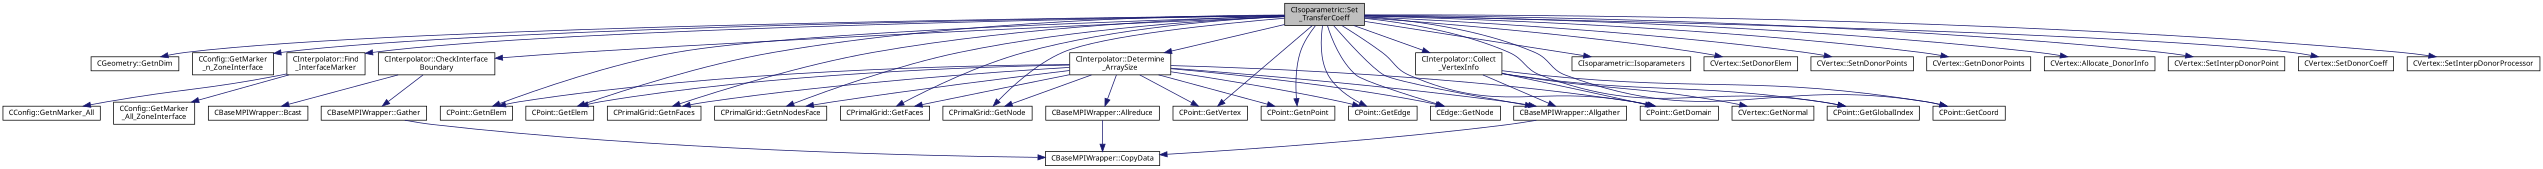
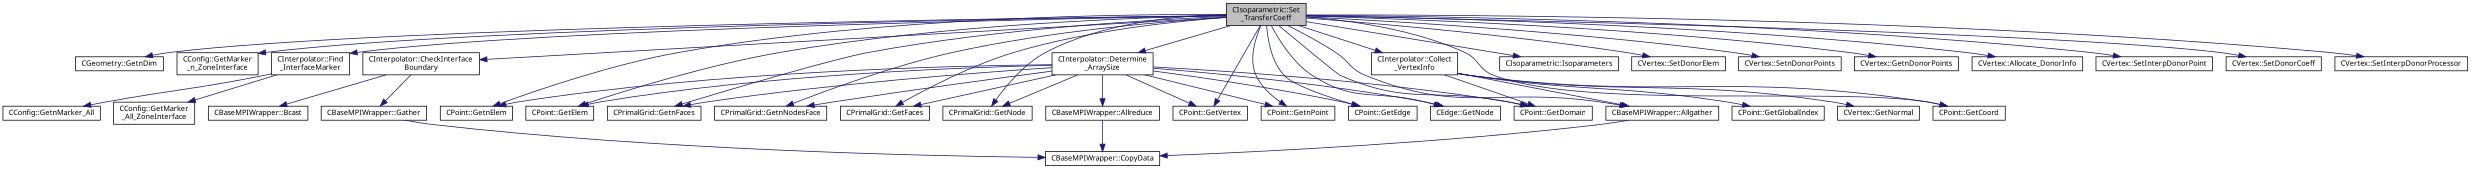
edge "CIsoparametric::Set _TransferCoeff" -> "CPoint::GetGlobalIndex": removed
edge "CInterpolator::Determine _ArraySize" -> "CBaseMPIWrapper::Allgather": removed
